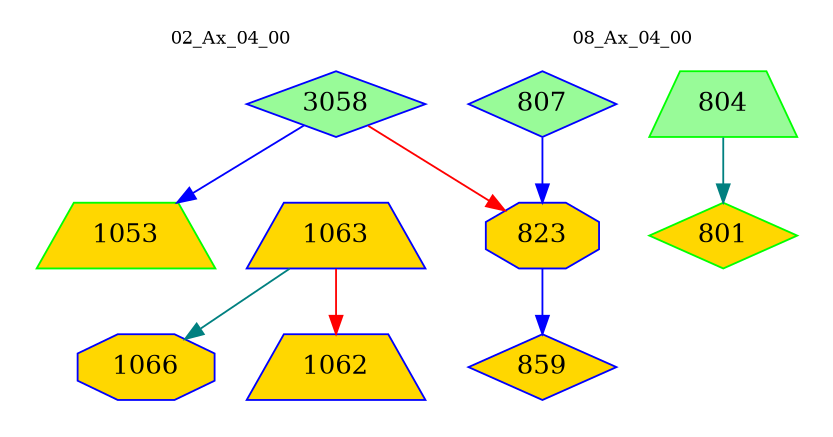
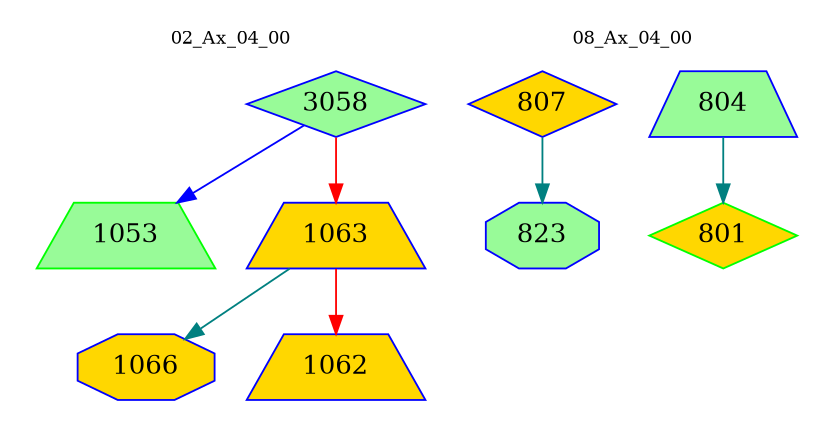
node "807": fillcolor palegreen -> gold
node "804": color green -> blue
edge "807" -> "823": color blue -> teal
edge "3058" -> "823": now "3058" -> "1063"
node "1053": fillcolor gold -> palegreen
node "823": fillcolor gold -> palegreen
node "859": removed
